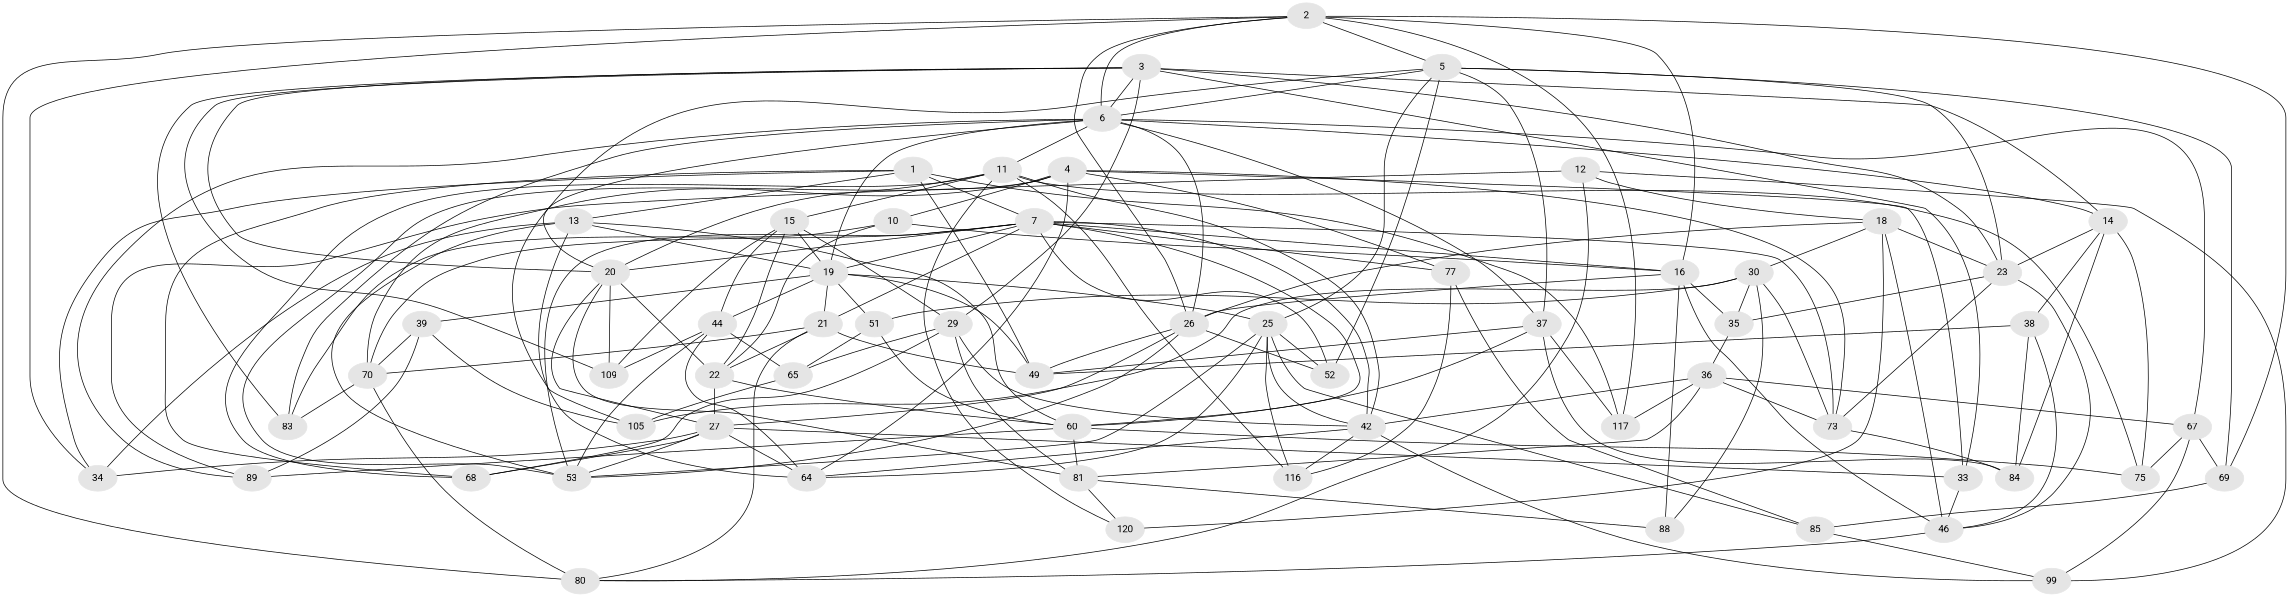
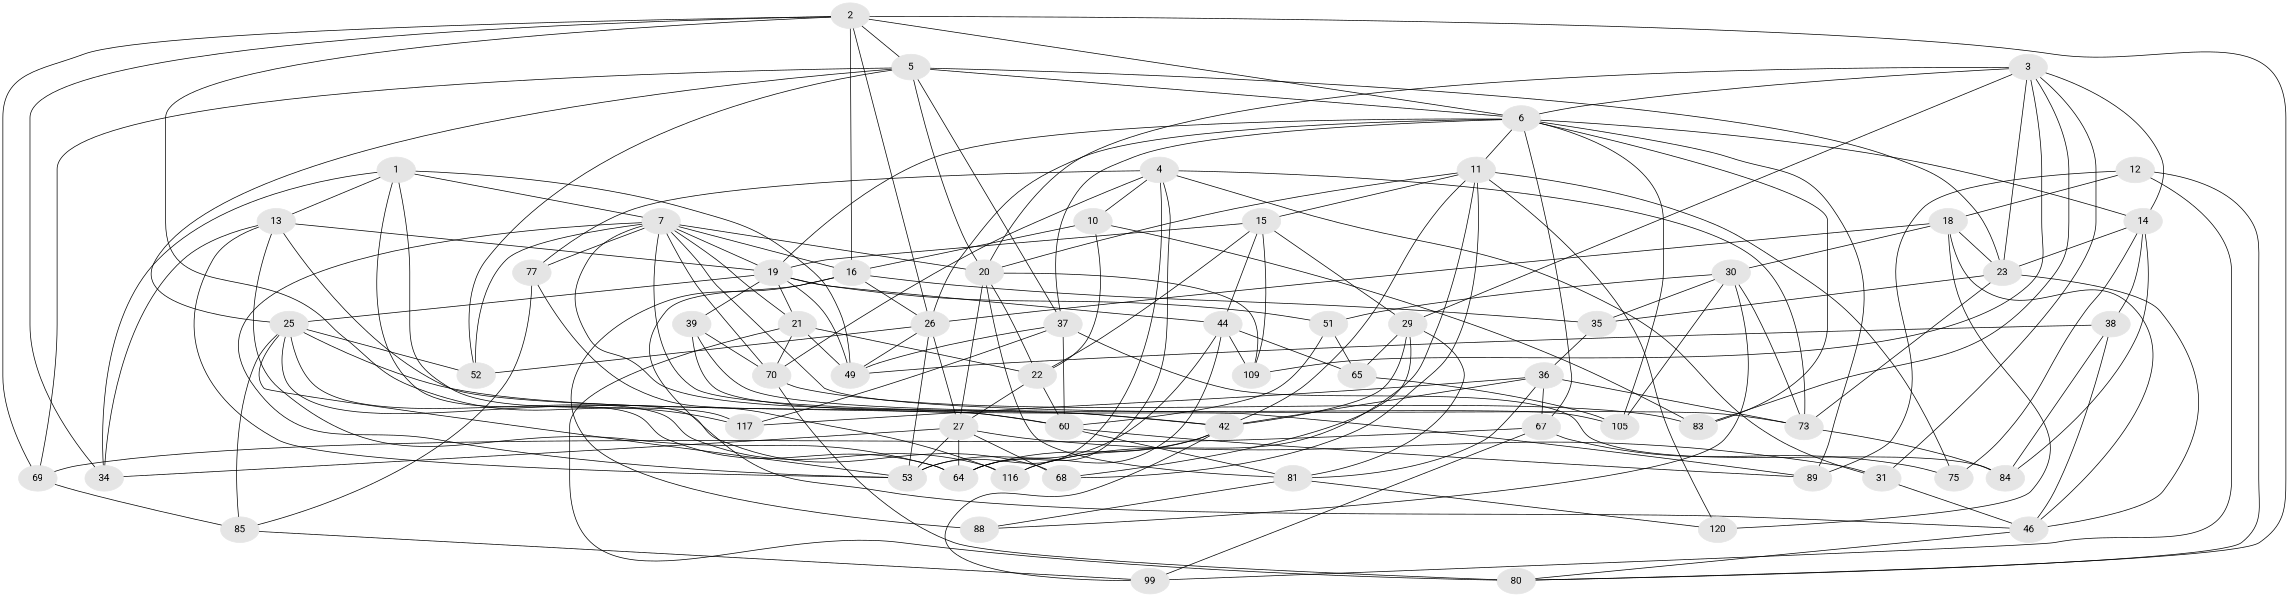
edge "60" -- "75": removed
node "33": label "33" -> "31"
